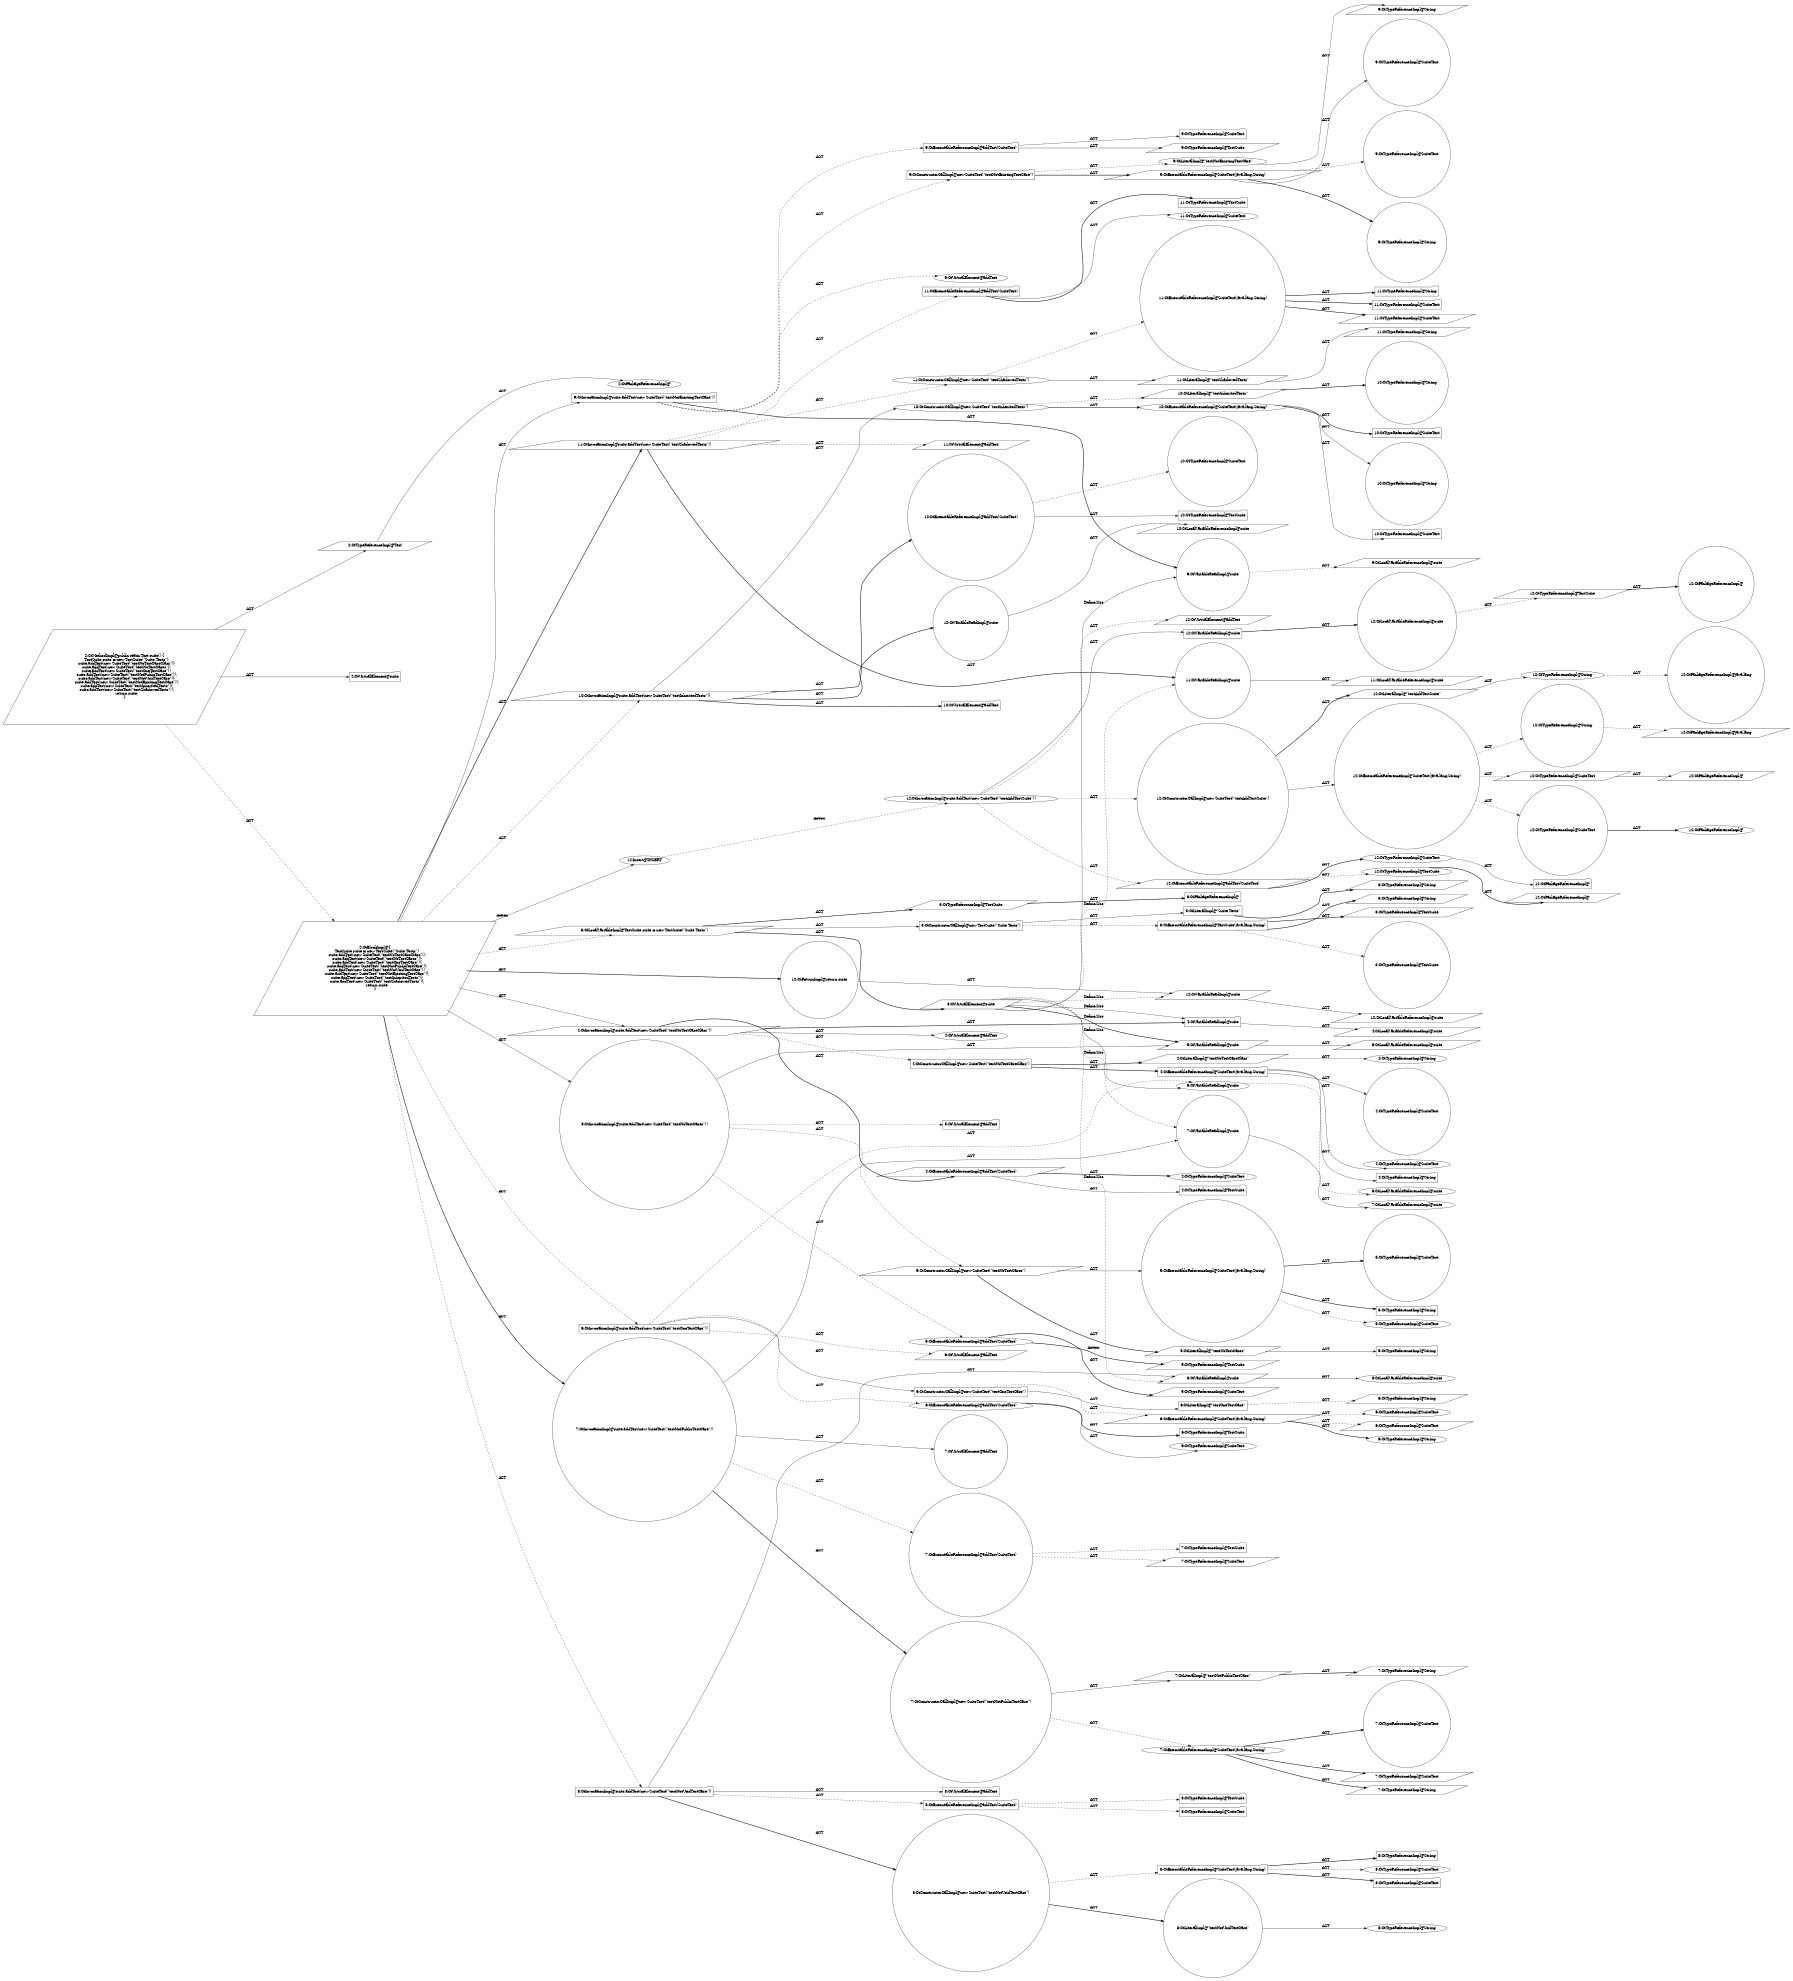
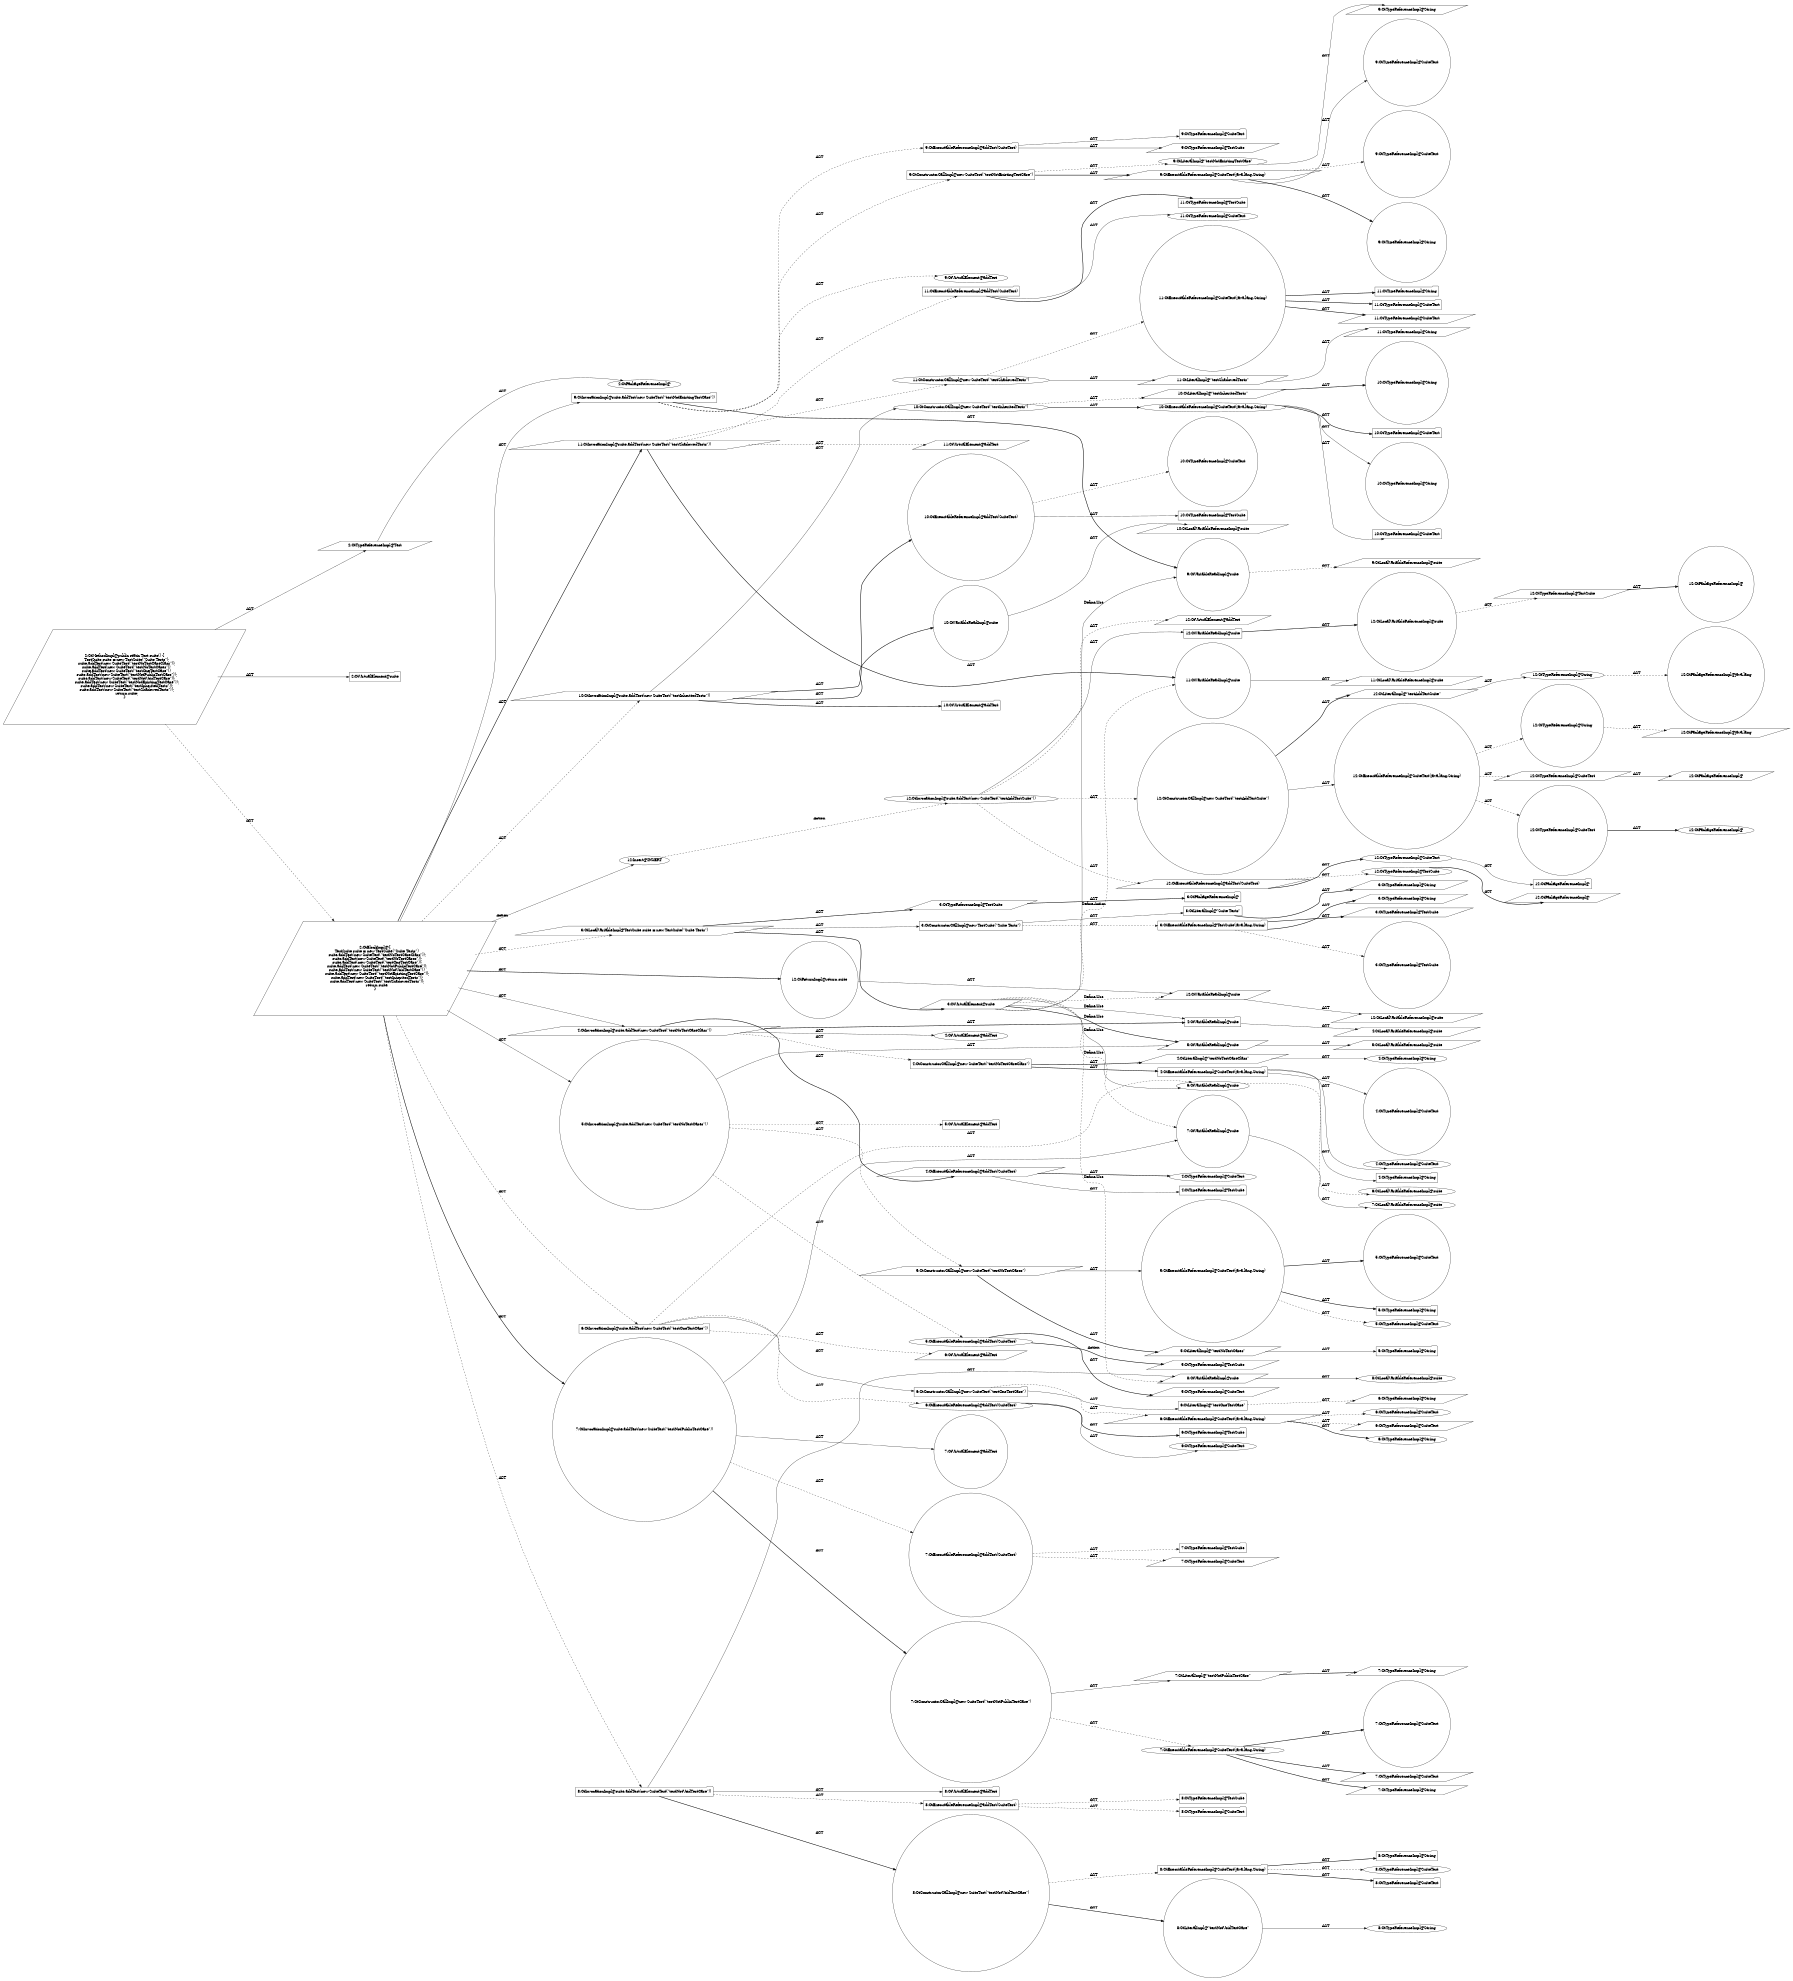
edge "3:CtVirtualElement@suite" -> "11:CtVariableReadImpl@suite": label "Define-Use" -> "Define-Action"
